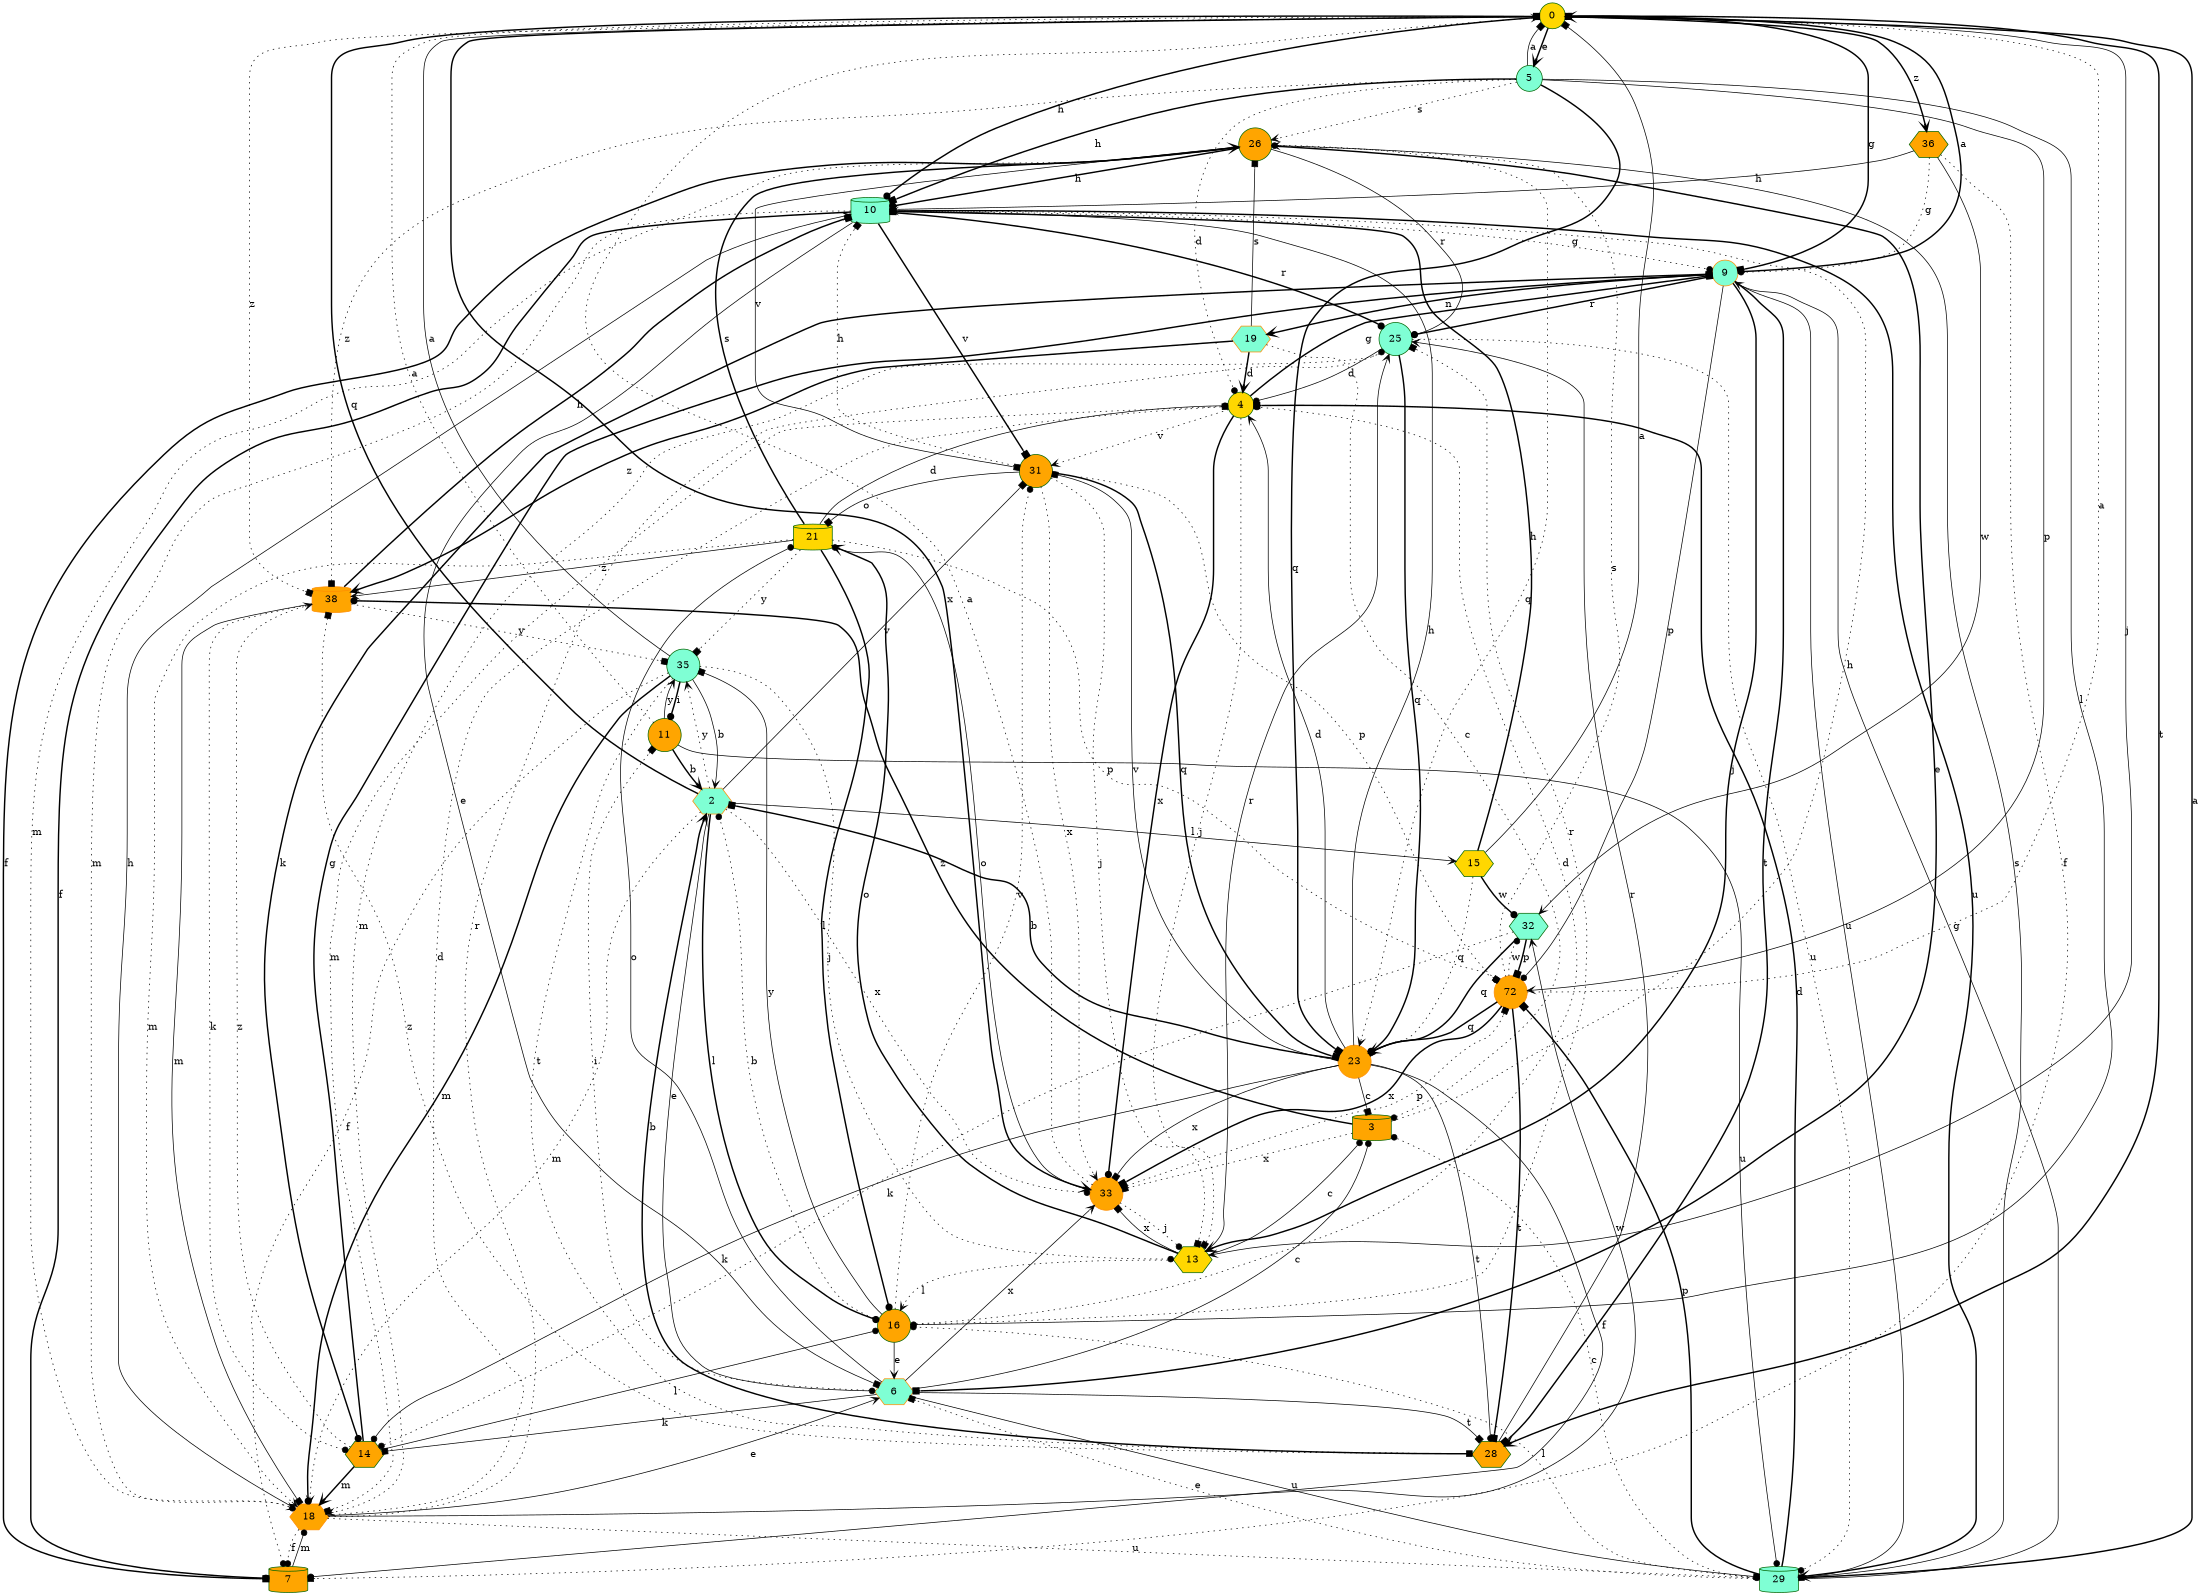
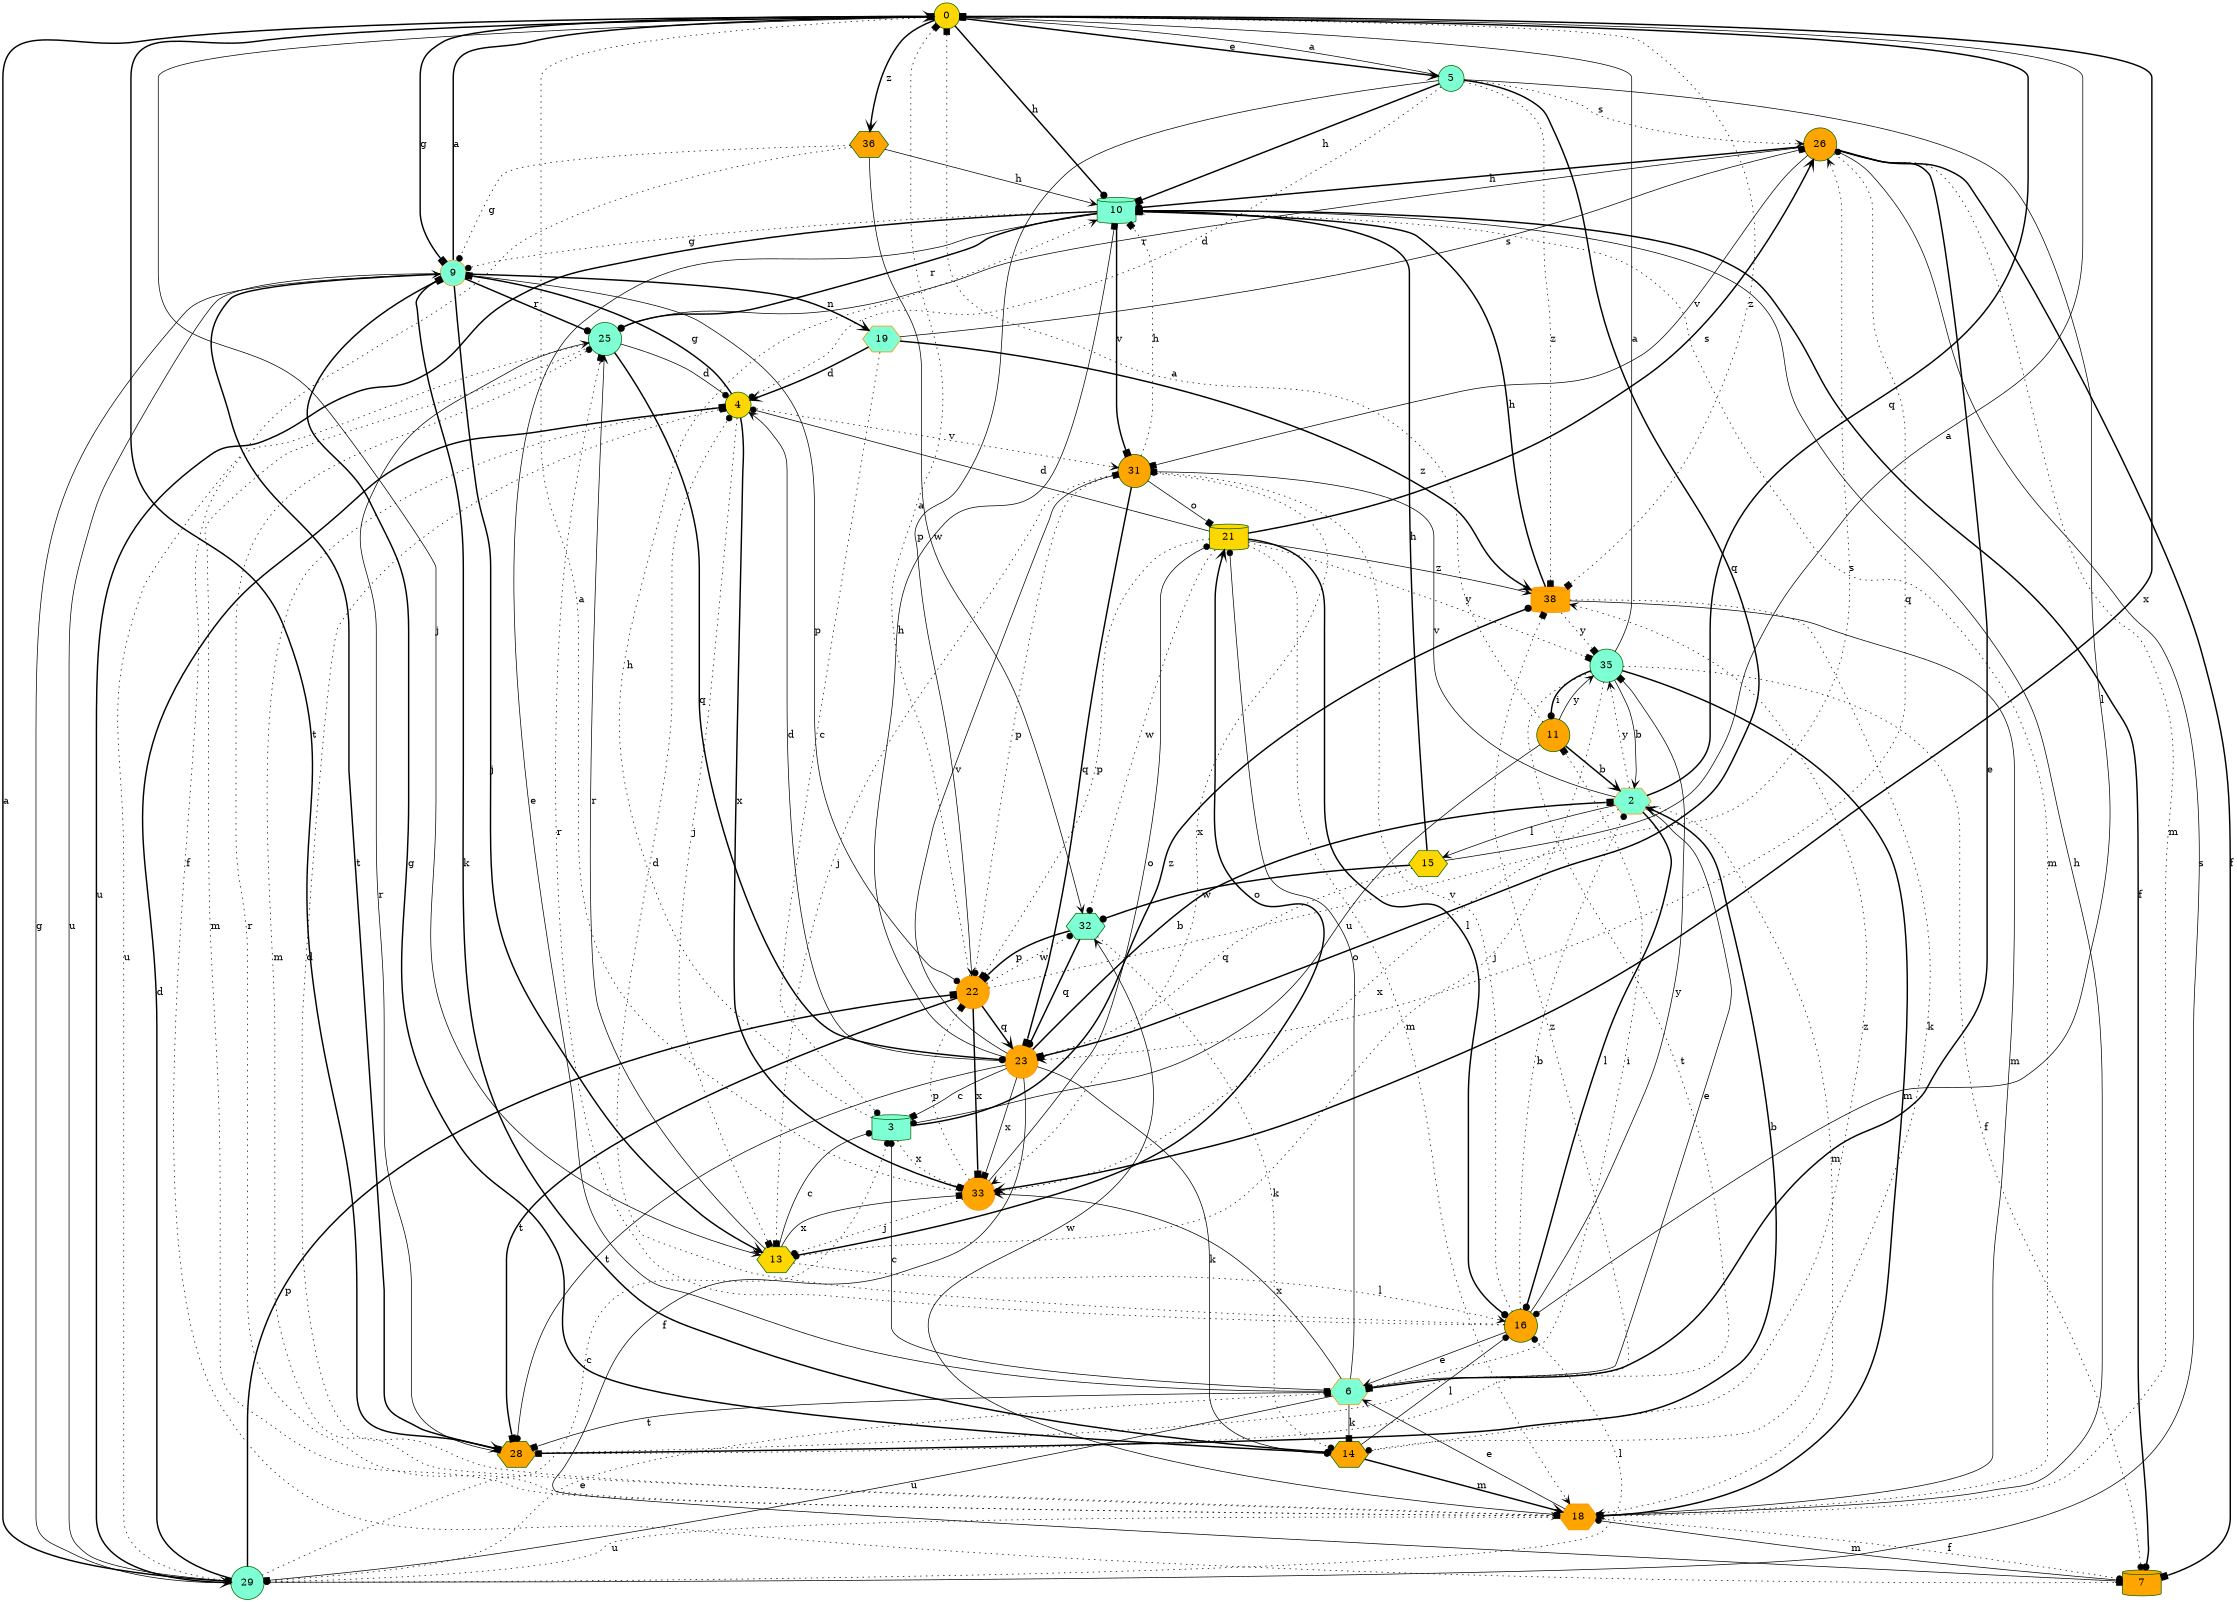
edge "21" -> "32": added, label "w"
edge "11" -> "29": now "11" -> "3"
node "72": label "72" -> "22"
node "3": fillcolor orange -> aquamarine
node "29": shape cylinder -> circle
